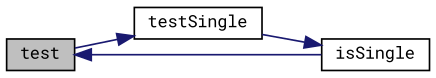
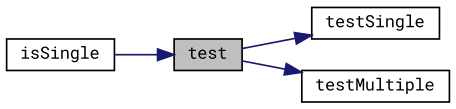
edge "testSingle" -> "isSingle": removed
node "testMultiple": added
